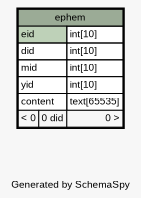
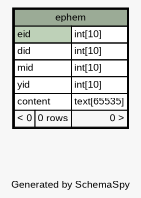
node "ephem": text "0 did" -> "0 rows"
